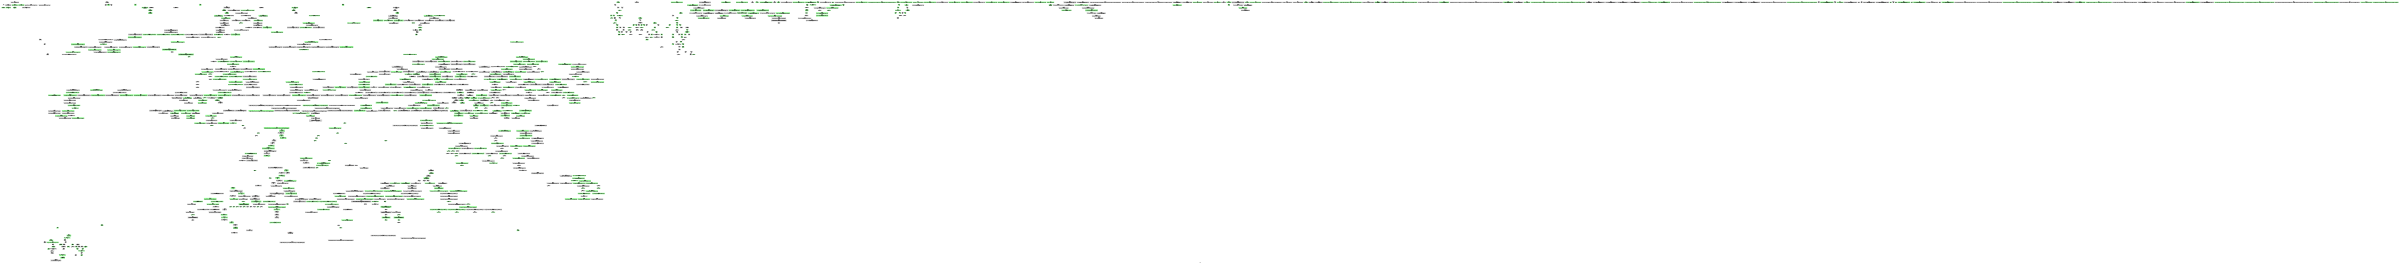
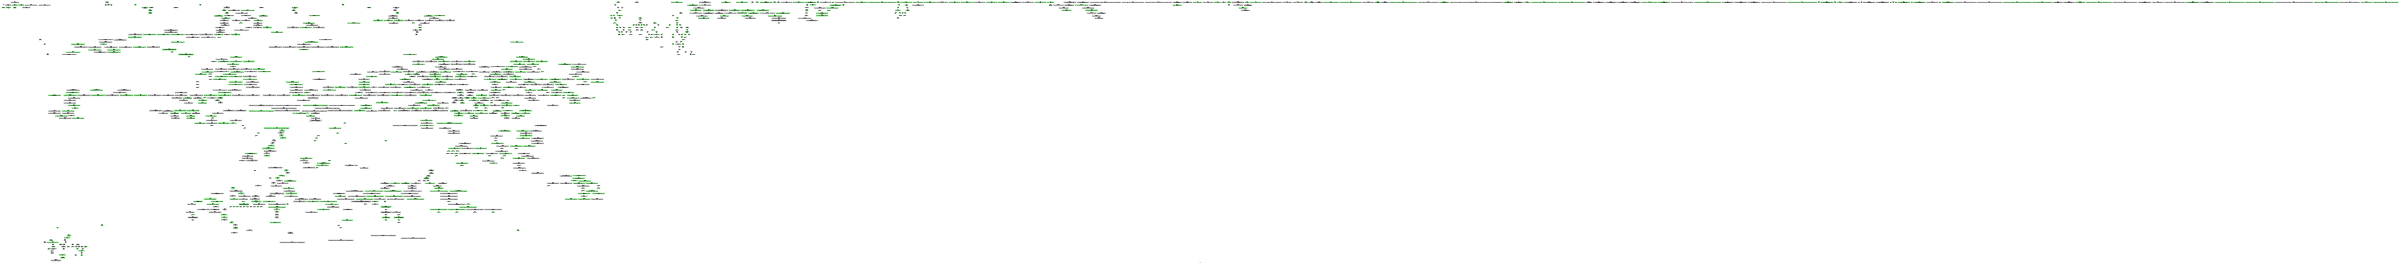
node "NodeID: 1270": removed
